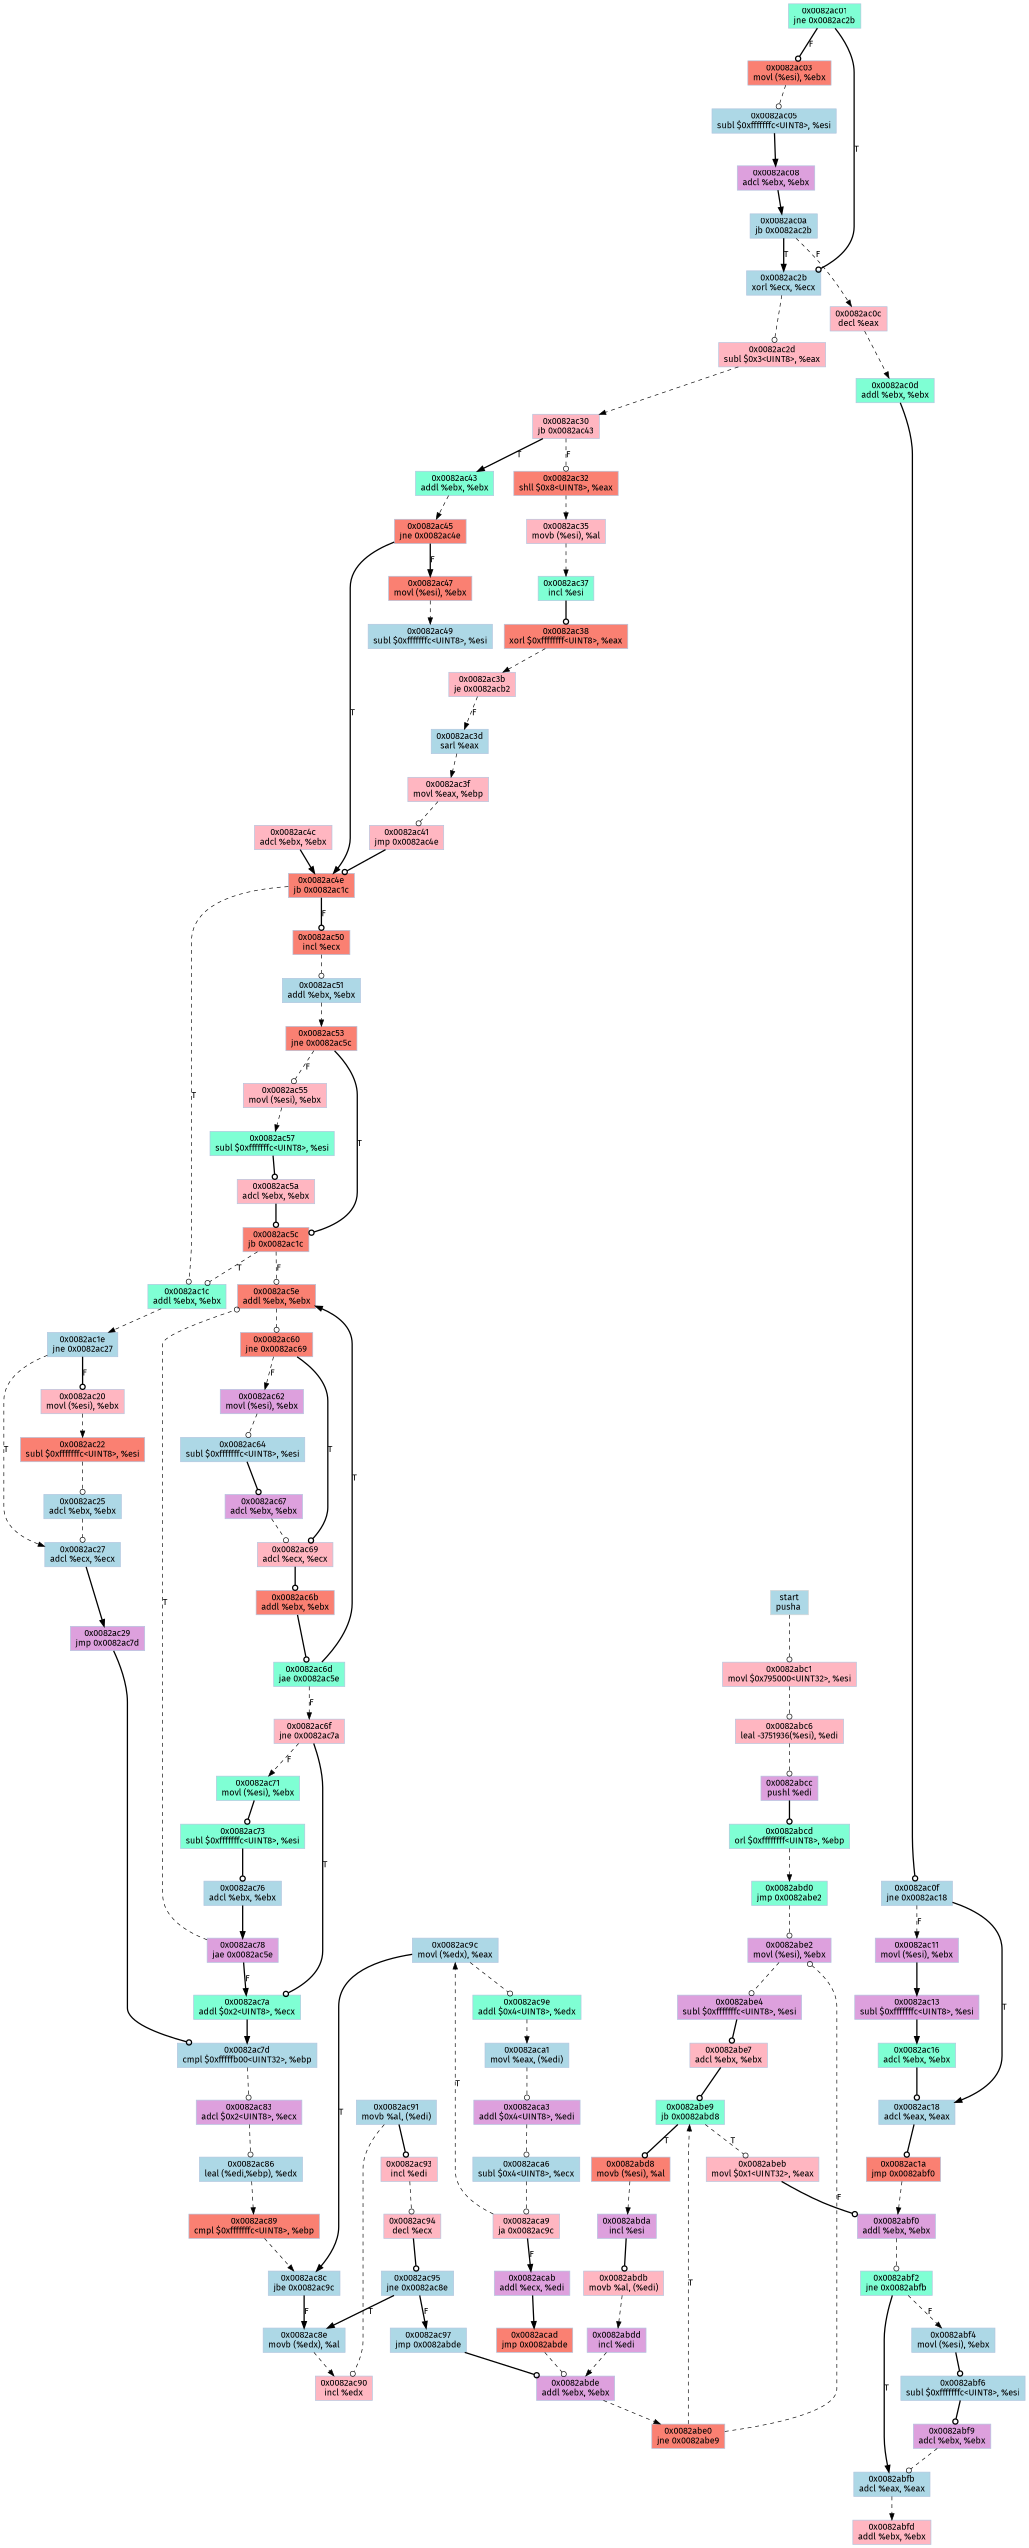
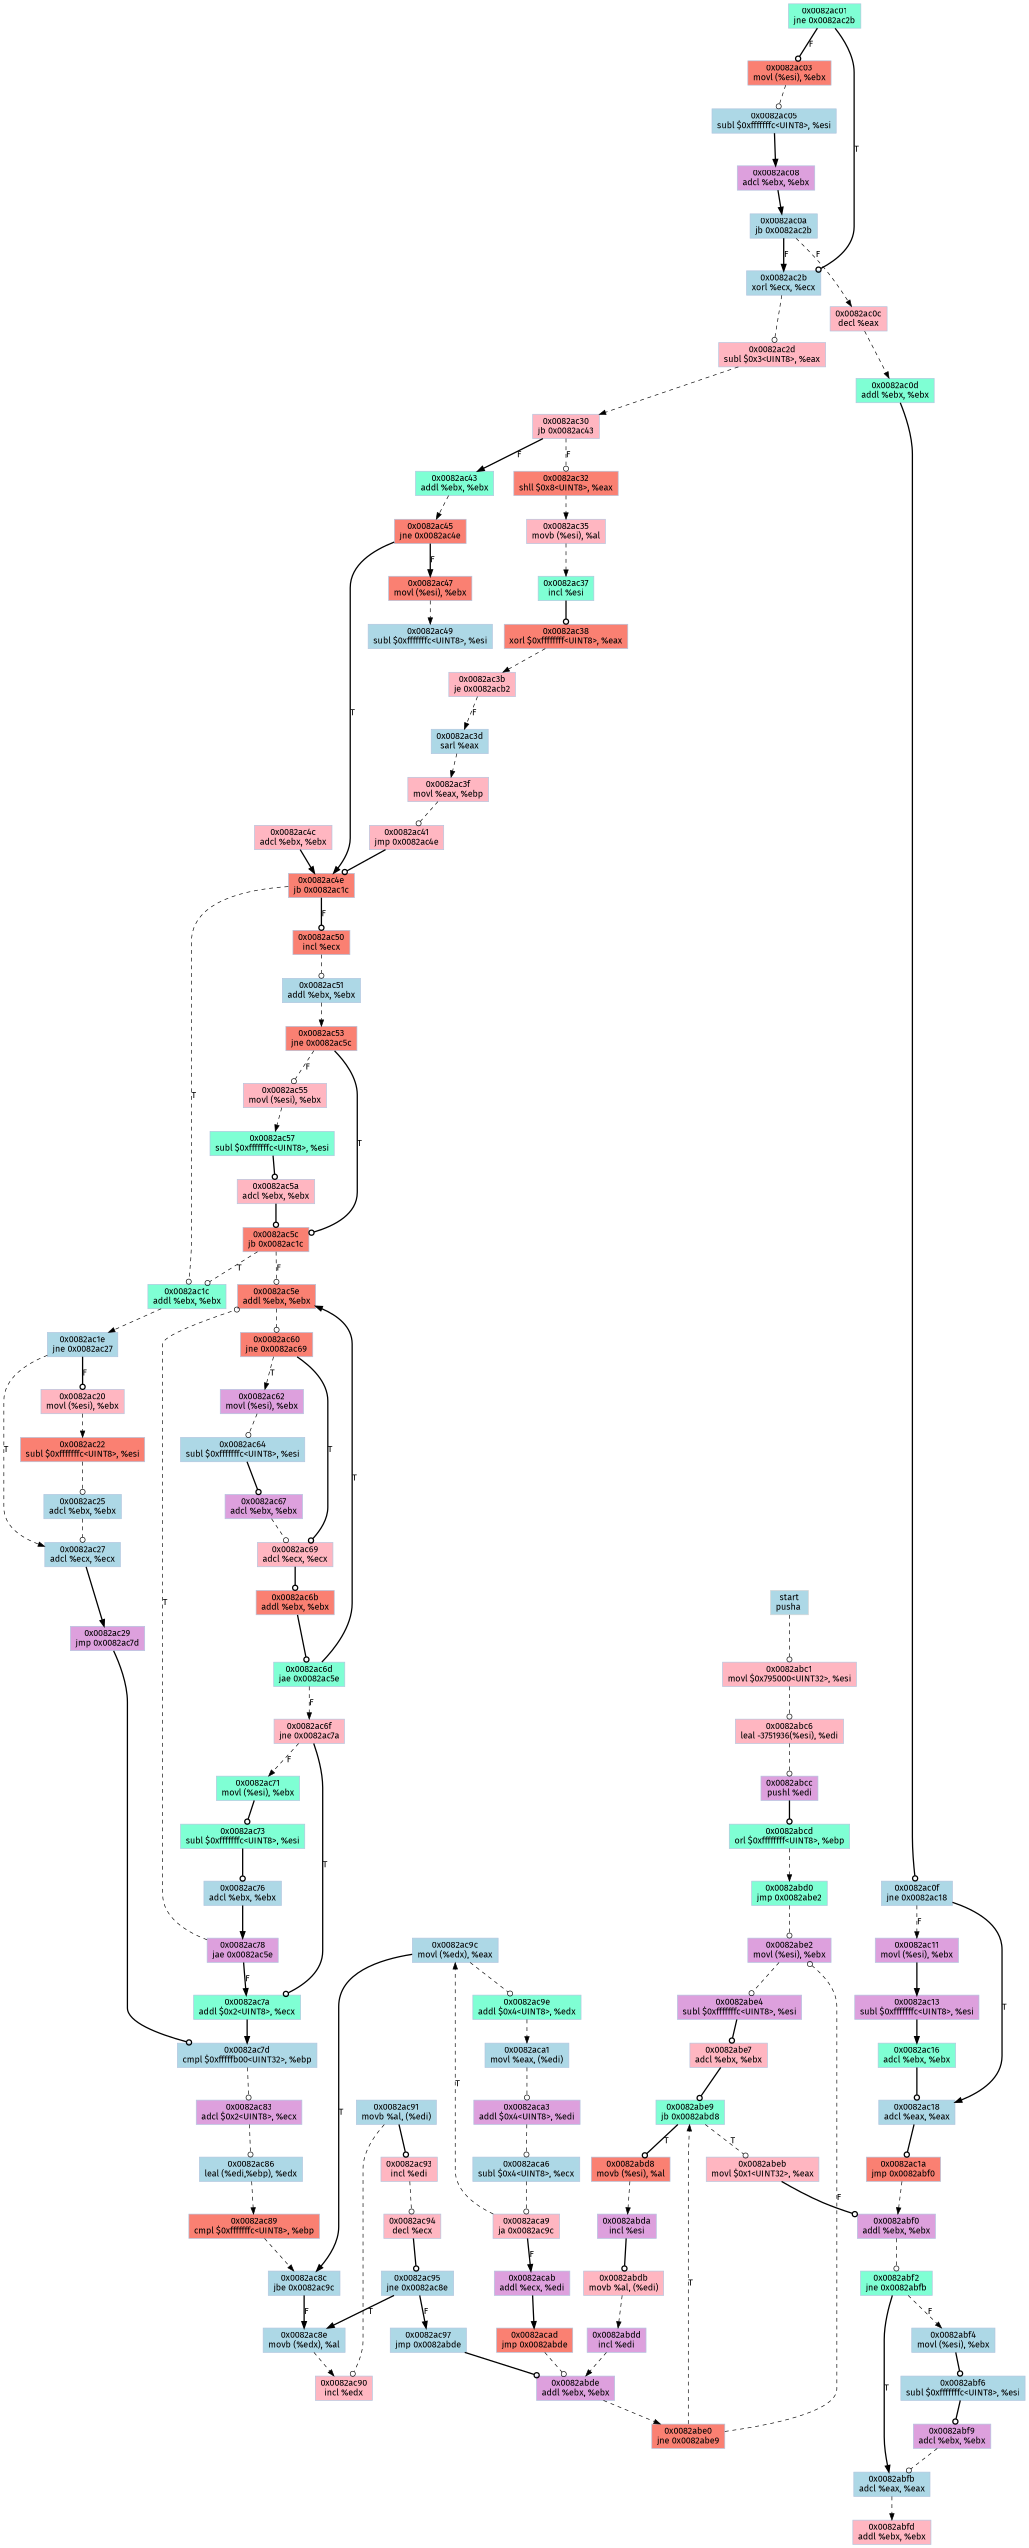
edge "0x0082ac0a jb 0x0082ac2b" -> "0x0082ac2b xorl %ecx, %ecx": label "T" -> "F"
edge "0x0082ac30 jb 0x0082ac43" -> "0x0082ac43 addl %ebx, %ebx": label "T" -> "F"
edge "0x0082ac60 jne 0x0082ac69" -> "0x0082ac62 movl (%esi), %ebx": label "F" -> "T"
